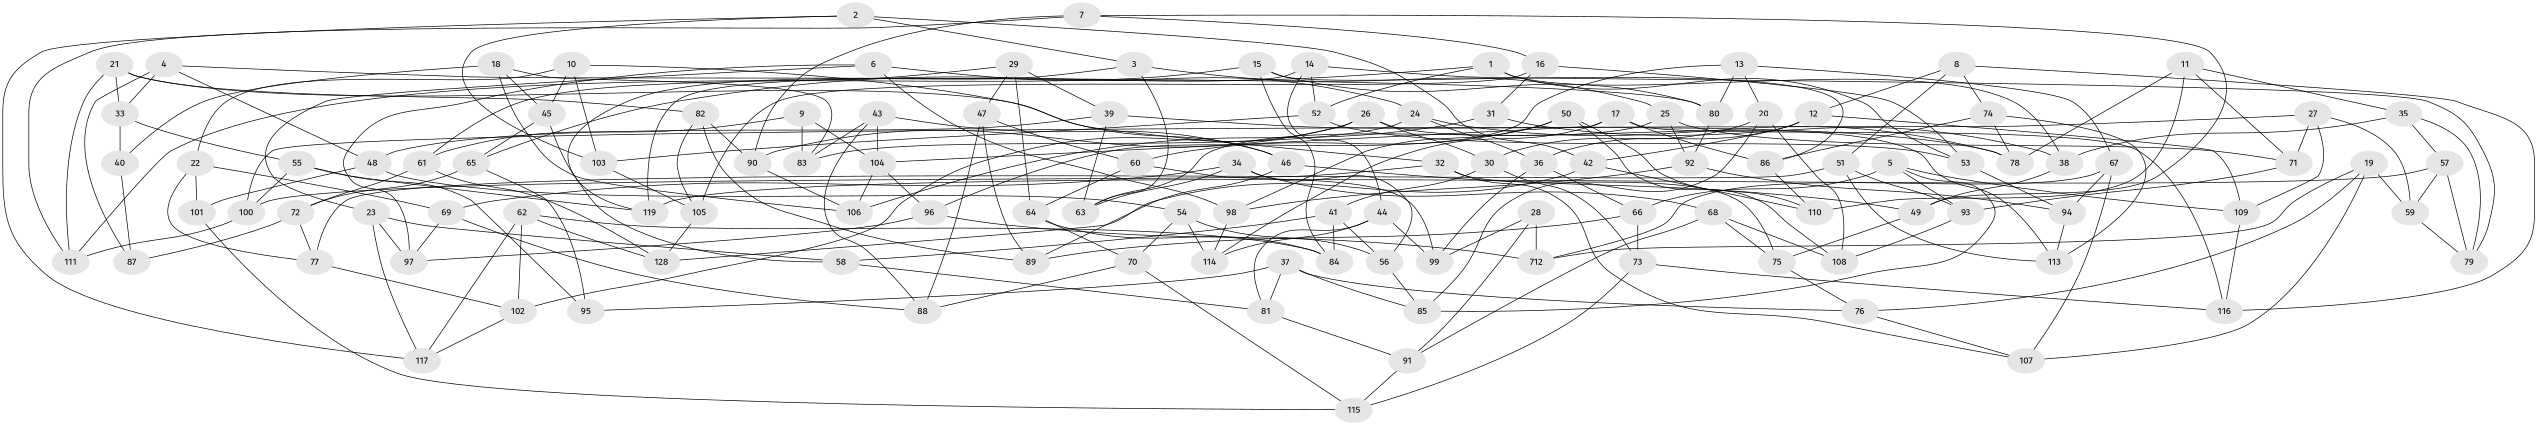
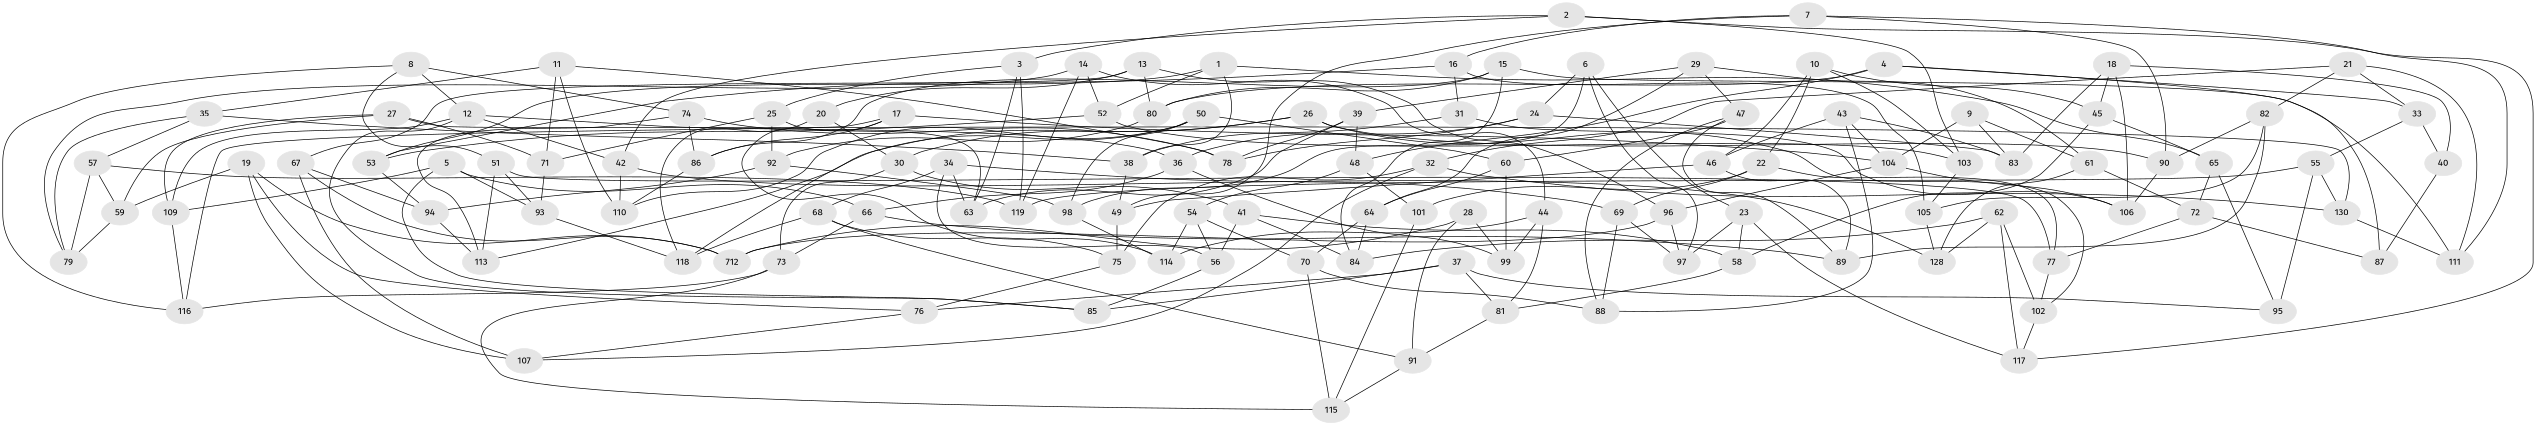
edge "20" -- "85": now "12" -- "85"
node "100": label "100" -> "130"
node "108": label "108" -> "118"
